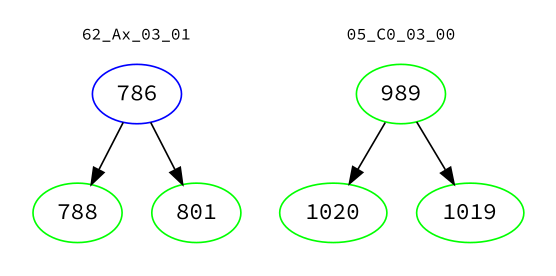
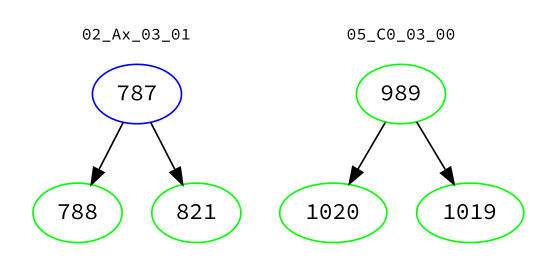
cluster "62_Ax_03_01": label "62_Ax_03_01" -> "02_Ax_03_01"
node "786": label "786" -> "787"
node "801": label "801" -> "821"
